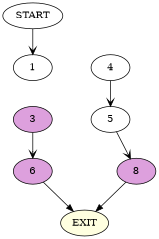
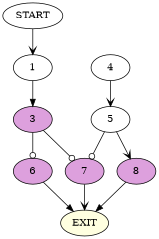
edge "1" -> "3": added
edge "3" -> "6": arrowhead vee -> odot
node "7": added
